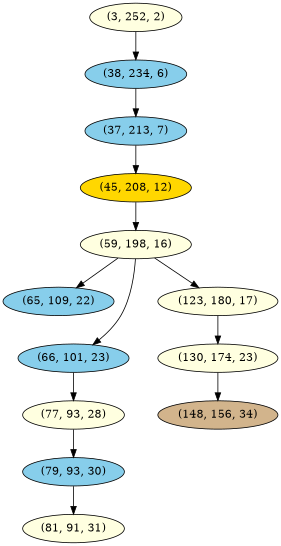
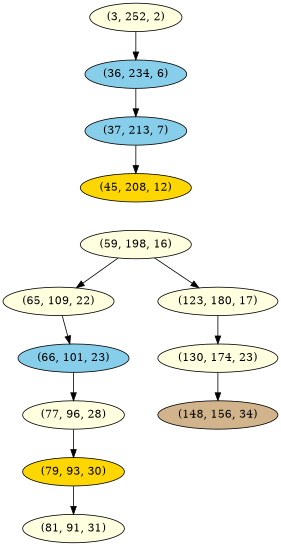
node "(38, 234, 6)": label "(38, 234, 6)" -> "(36, 234, 6)"
edge "(45, 208, 12)" -> "(59, 198, 16)": removed
node "(65, 109, 22)": fillcolor skyblue -> lightyellow
edge "(59, 198, 16)" -> "(66, 101, 23)": now "(65, 109, 22)" -> "(66, 101, 23)"
node "(77, 93, 28)": label "(77, 93, 28)" -> "(77, 96, 28)"
node "(79, 93, 30)": fillcolor skyblue -> gold
